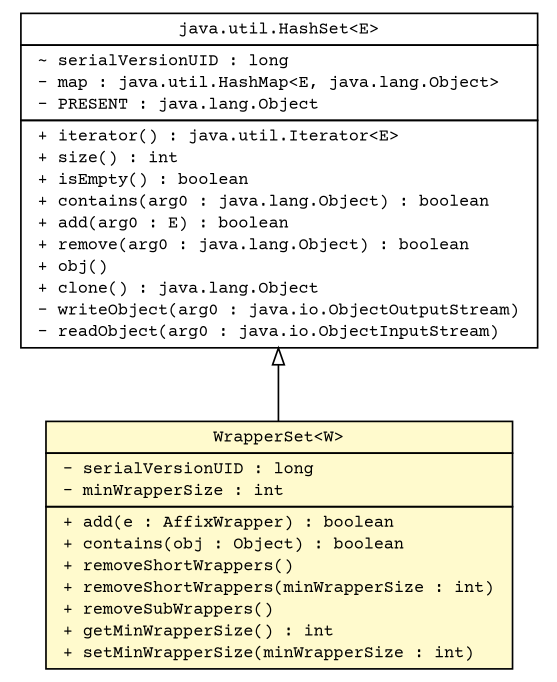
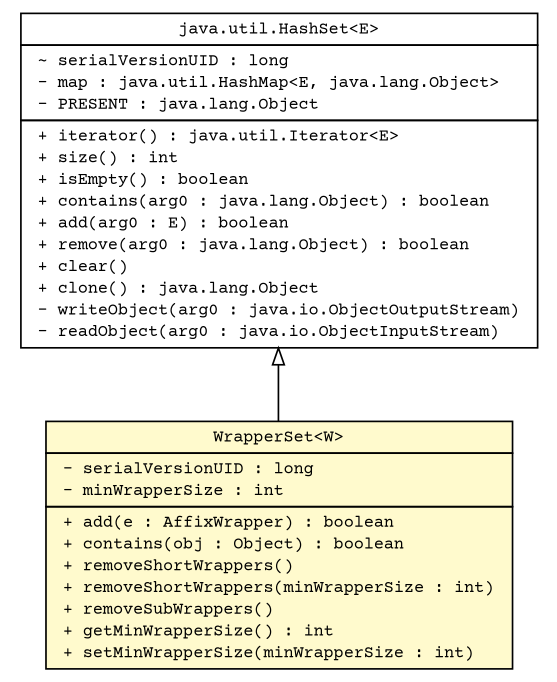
node "java.util.HashSet<E>": text "+ obj()" -> "+ clear()"
